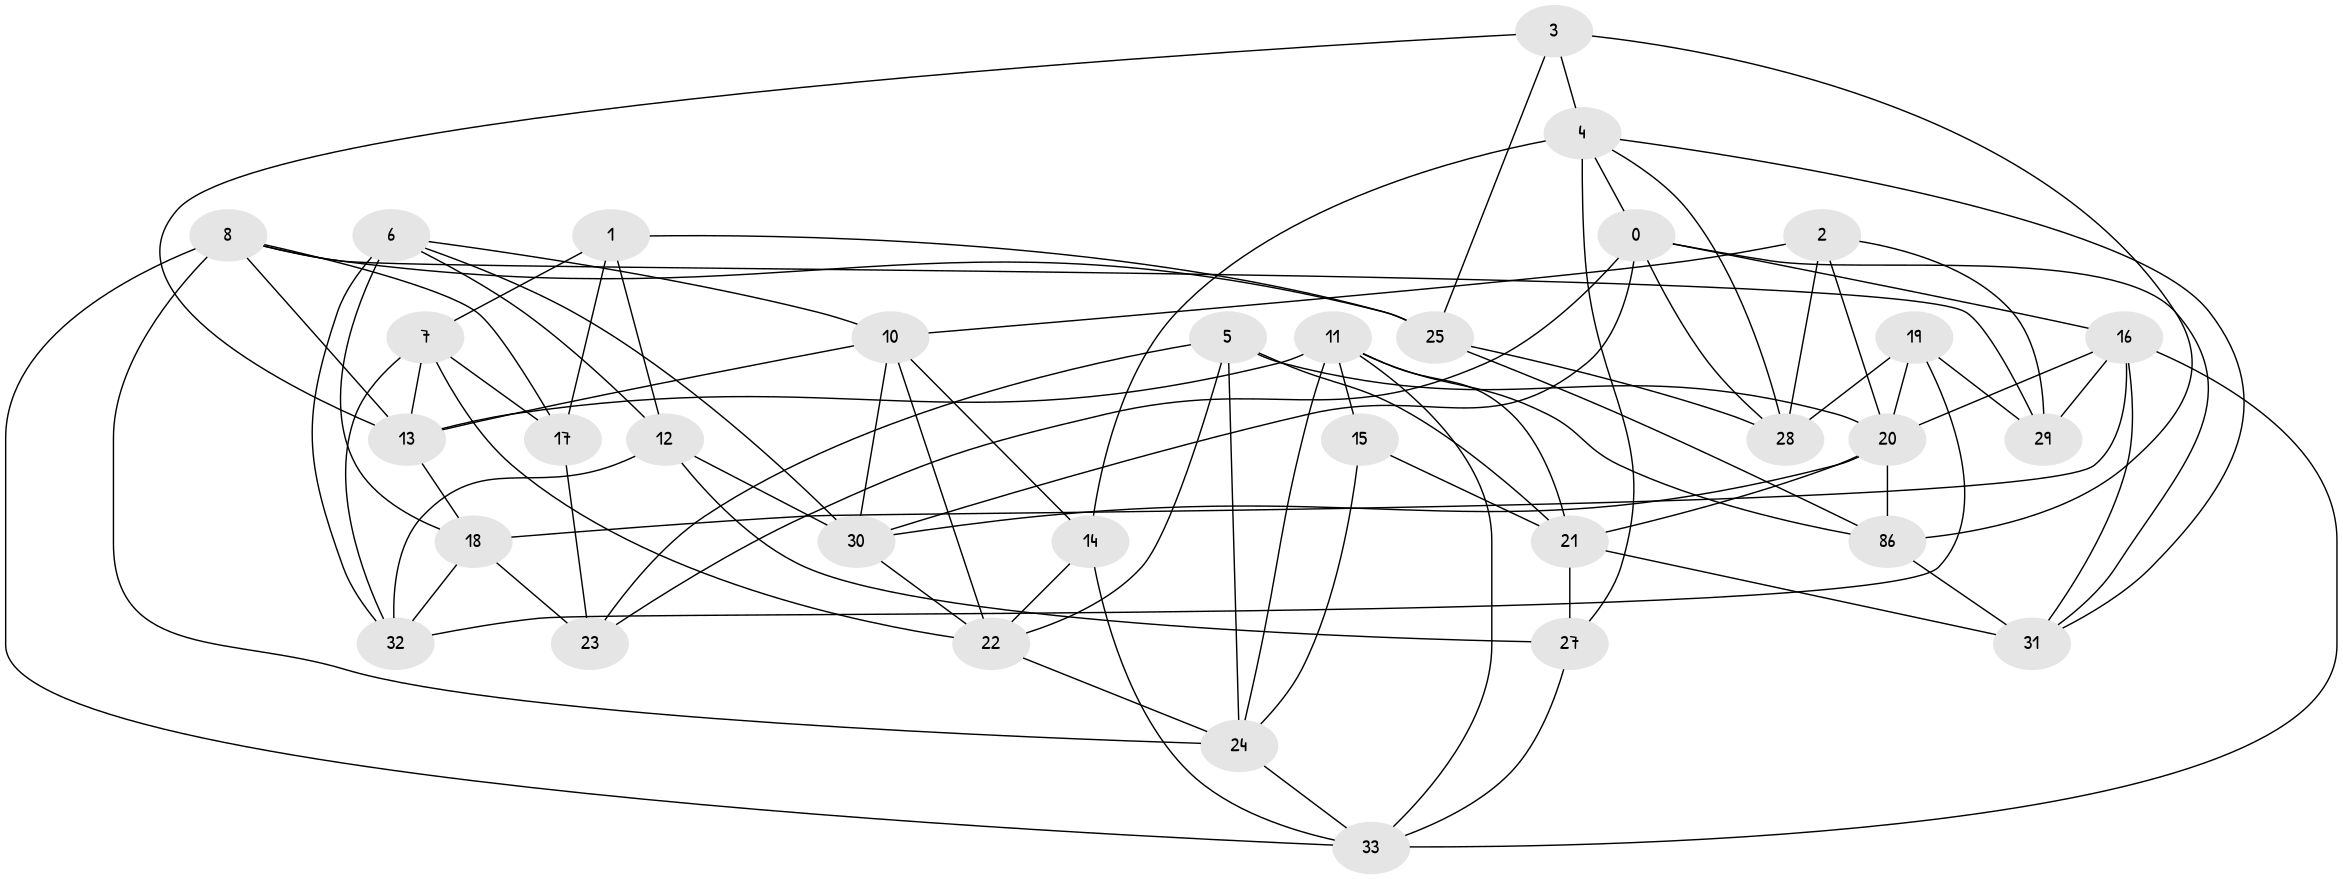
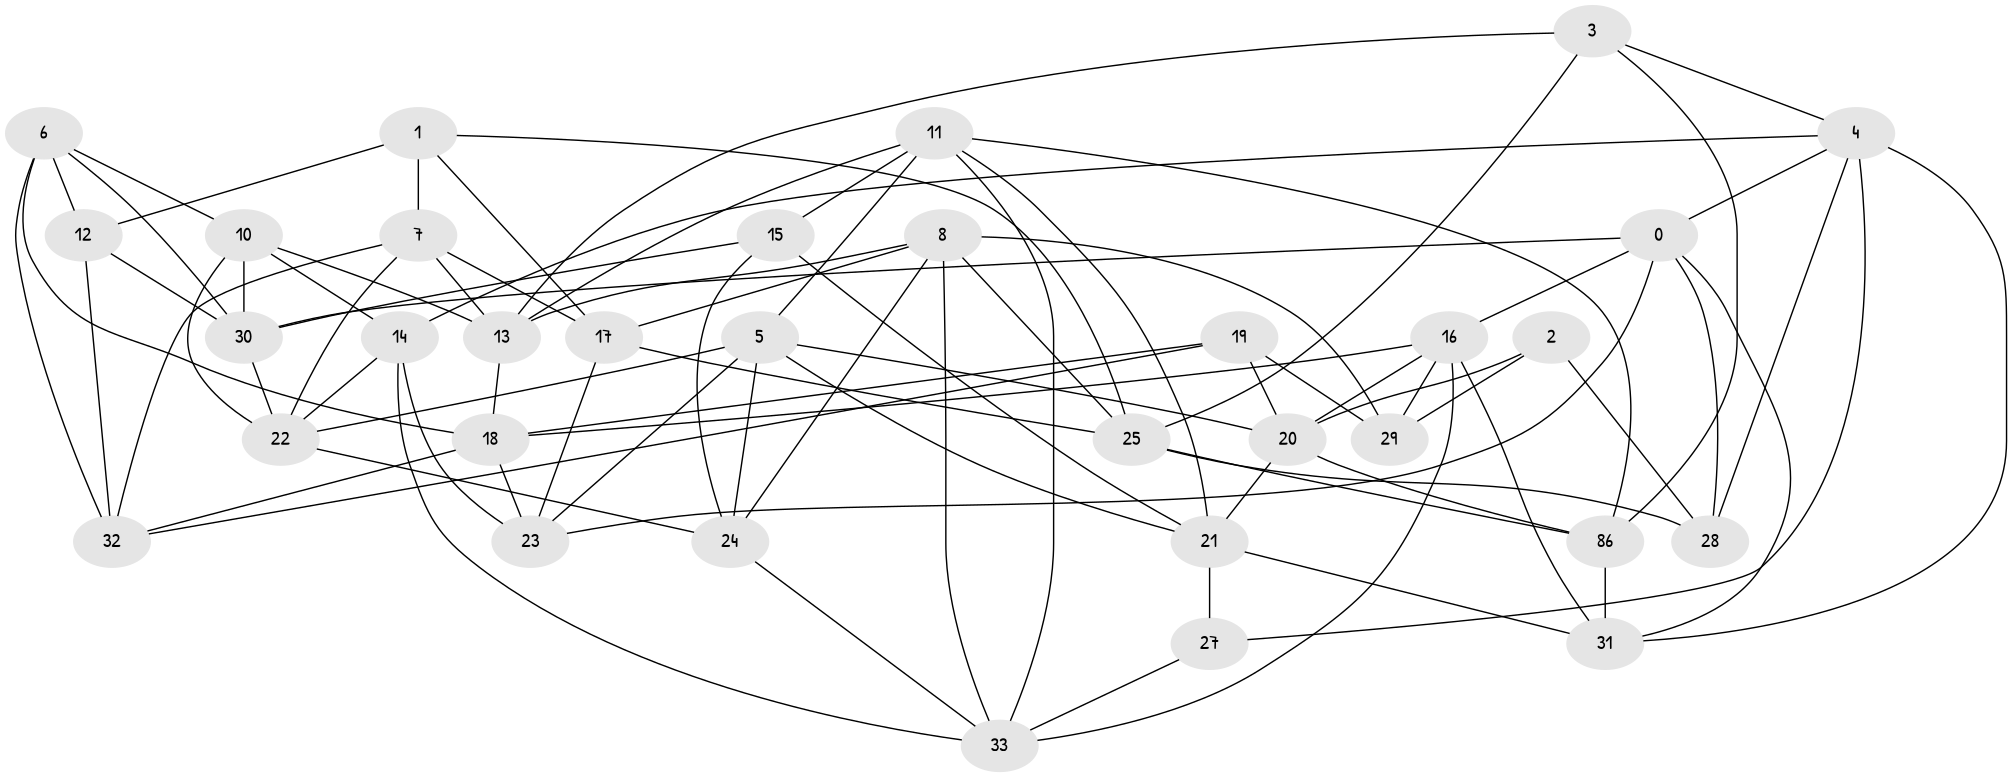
edge "2" -- "10": removed
edge "17" -- "25": added
edge "19" -- "28": now "19" -- "18"
edge "14" -- "23": added
edge "20" -- "30": now "15" -- "30"
edge "11" -- "24": now "11" -- "5"
edge "12" -- "27": removed
